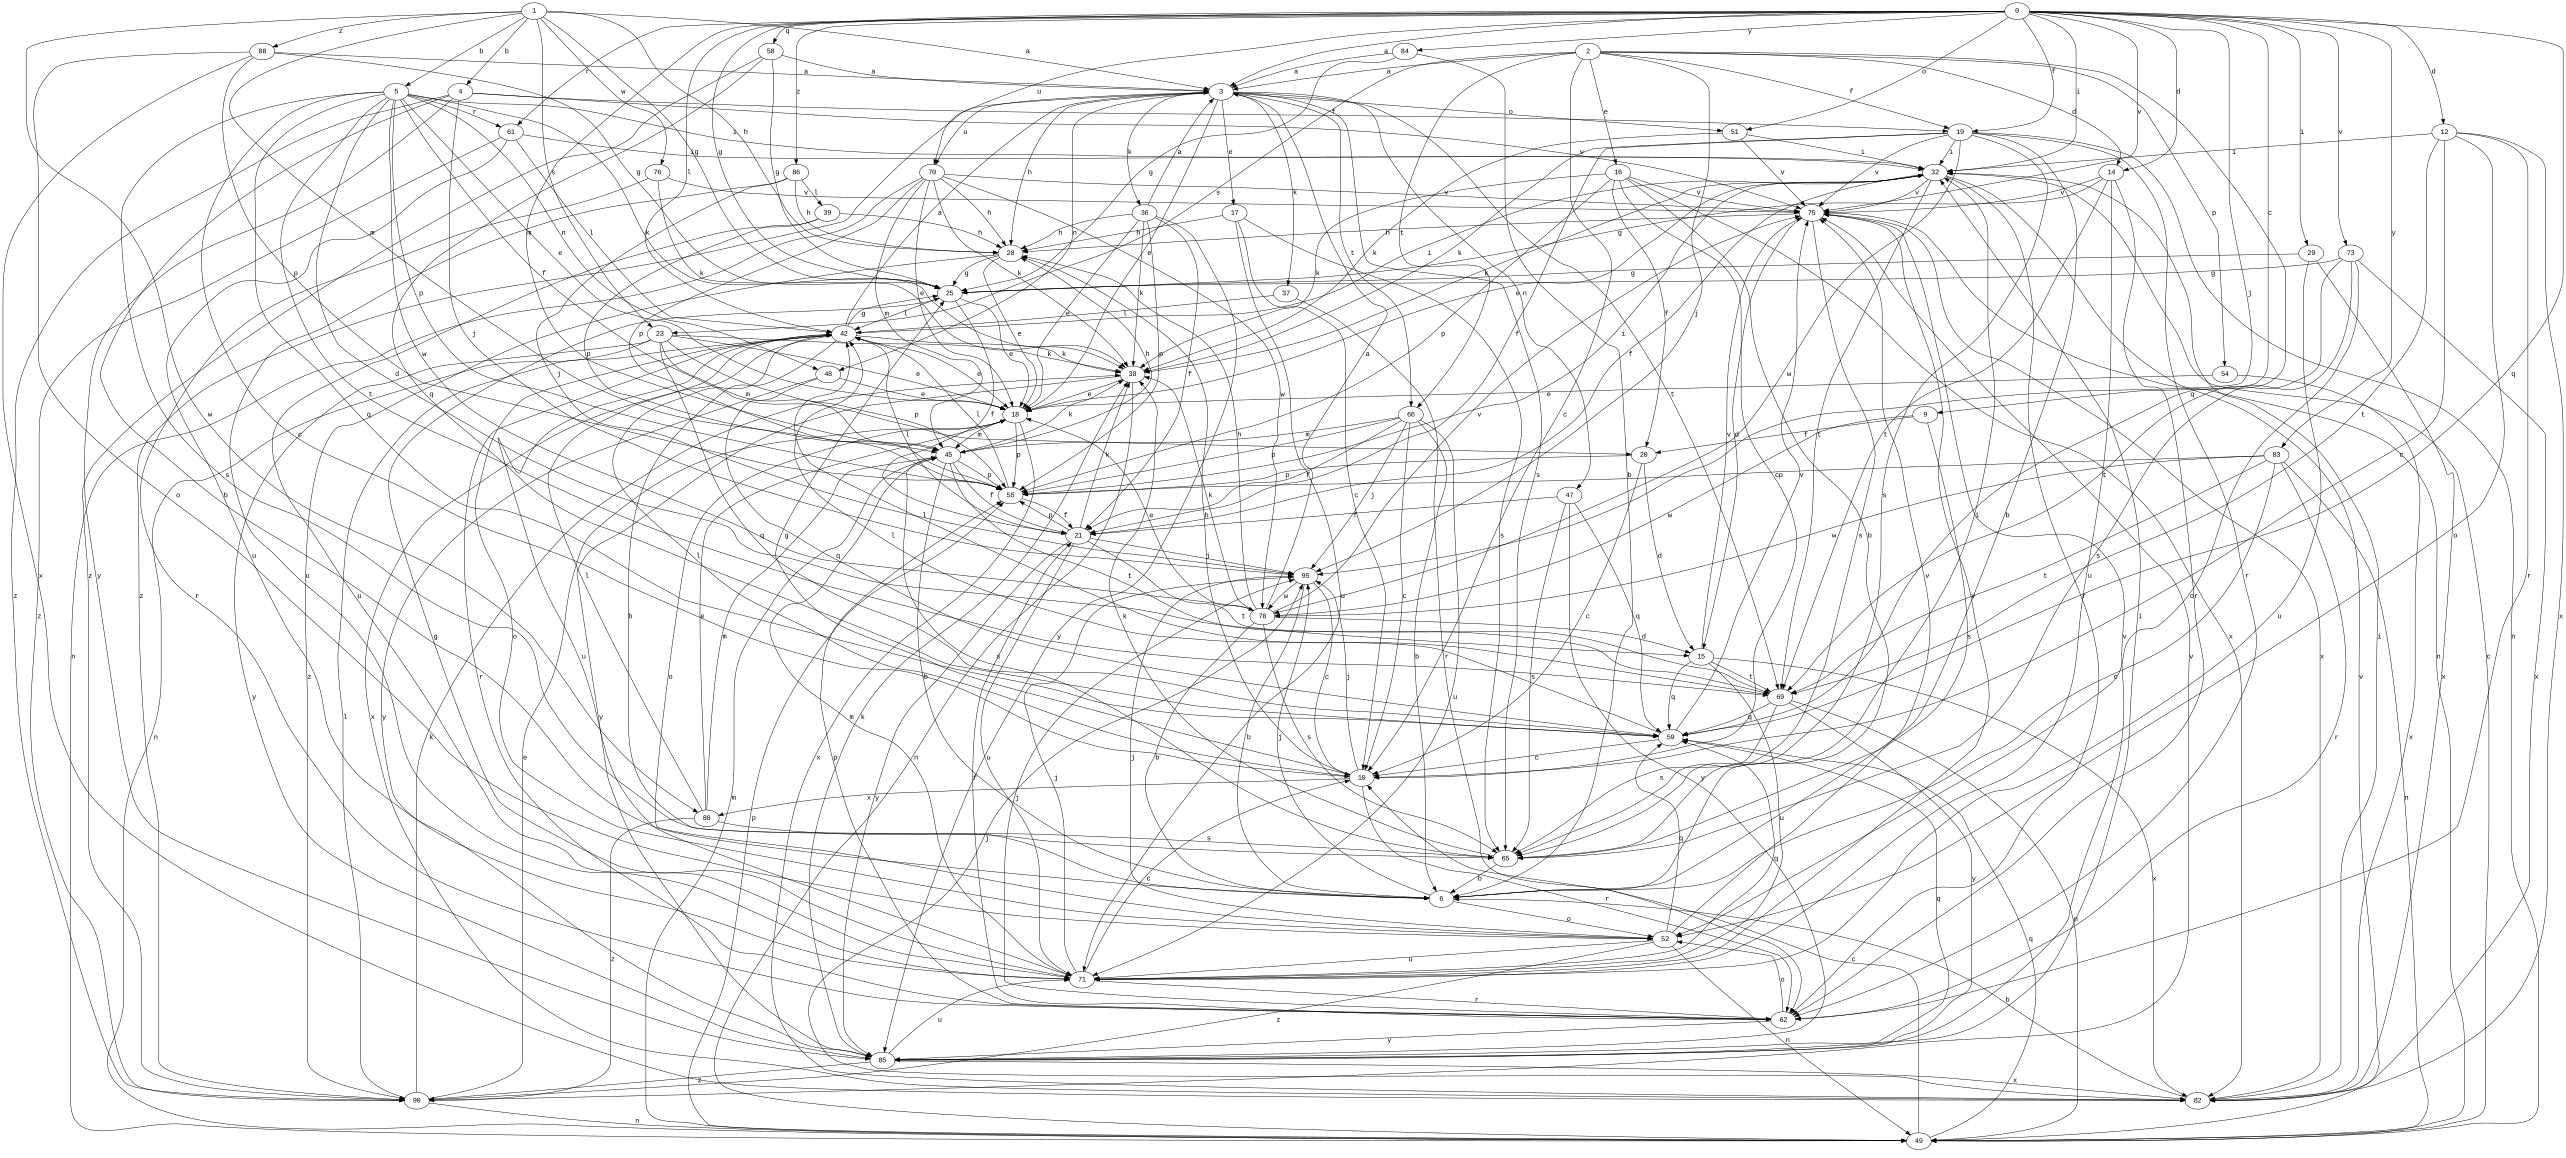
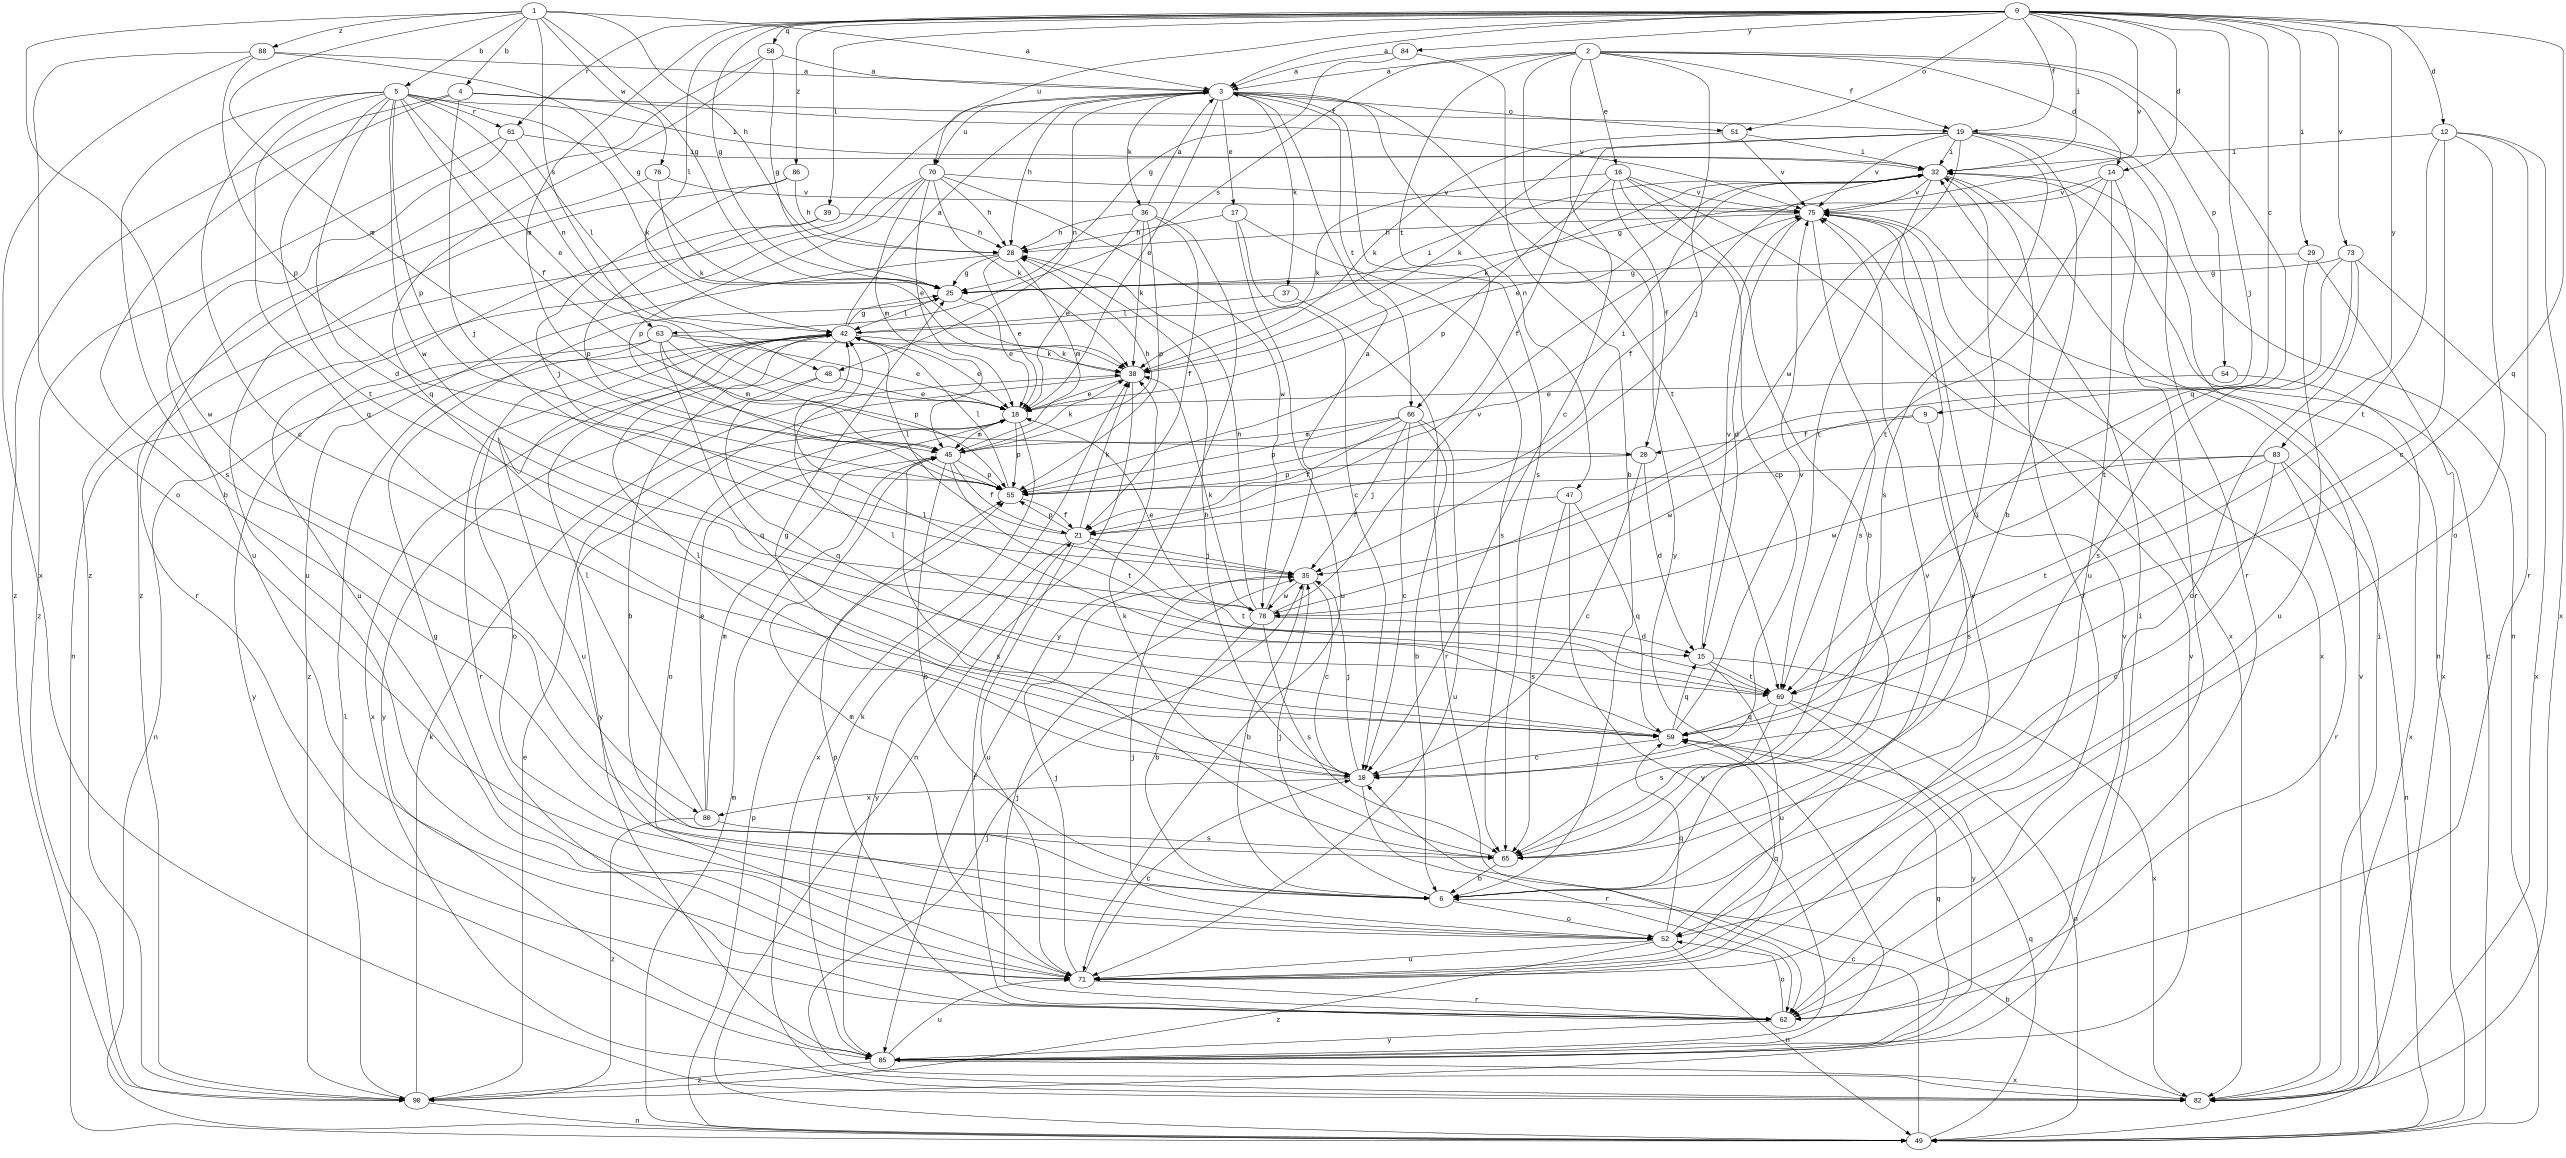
edge "86" -> "39": now "0" -> "39"
node "23": label "23" -> "63"
edge "28" -> "45": added, label "m"
edge "25" -> "21": removed, label "f"
node "95": label "95" -> "35"
edge "15" -> "59": reversed
edge "4" -> "85": now "2" -> "85"
